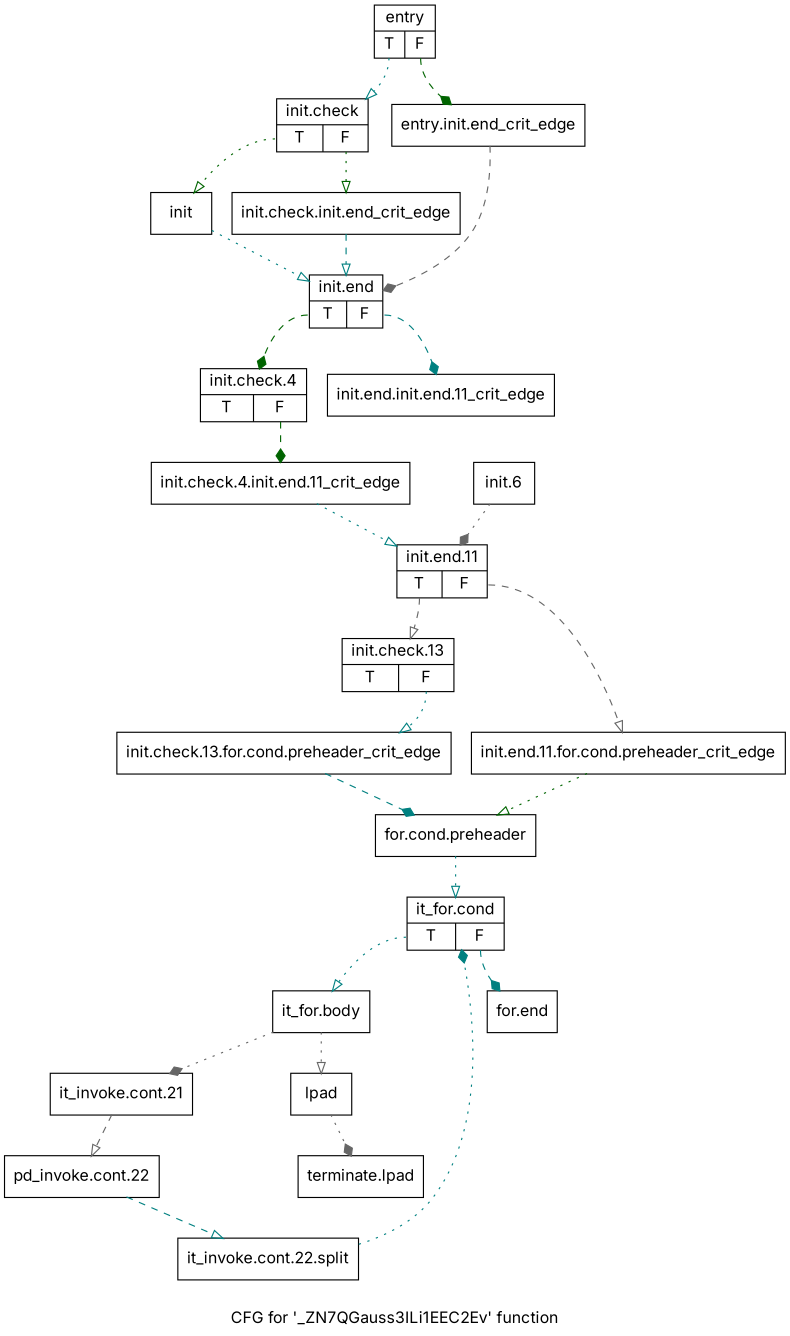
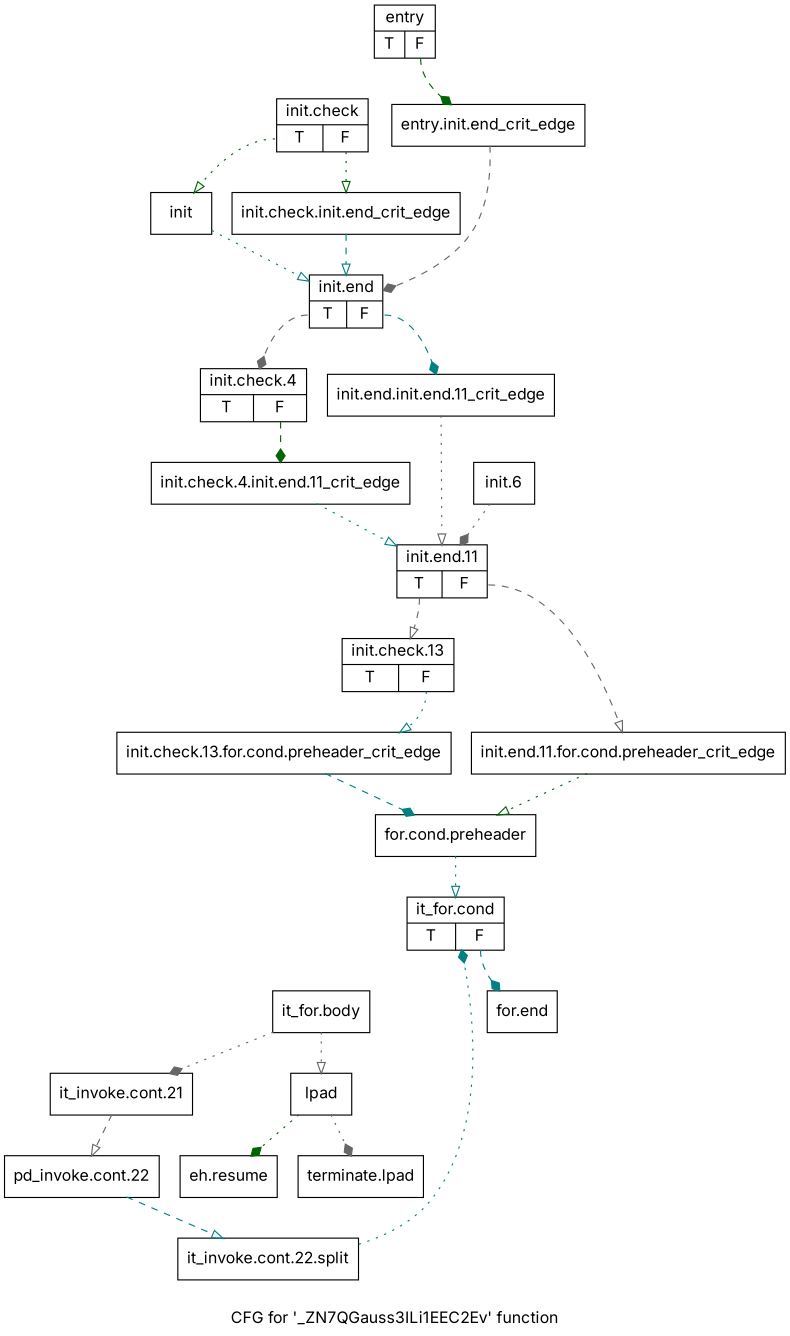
edge "entry" -> "init.check": removed
edge "init.end" -> "init.check.4": color darkgreen -> gray40
edge "init.end.init.end.11_crit_edge" -> "init.end.11": added
edge "it_for.cond" -> "it_for.body": removed
node "eh.resume": added
